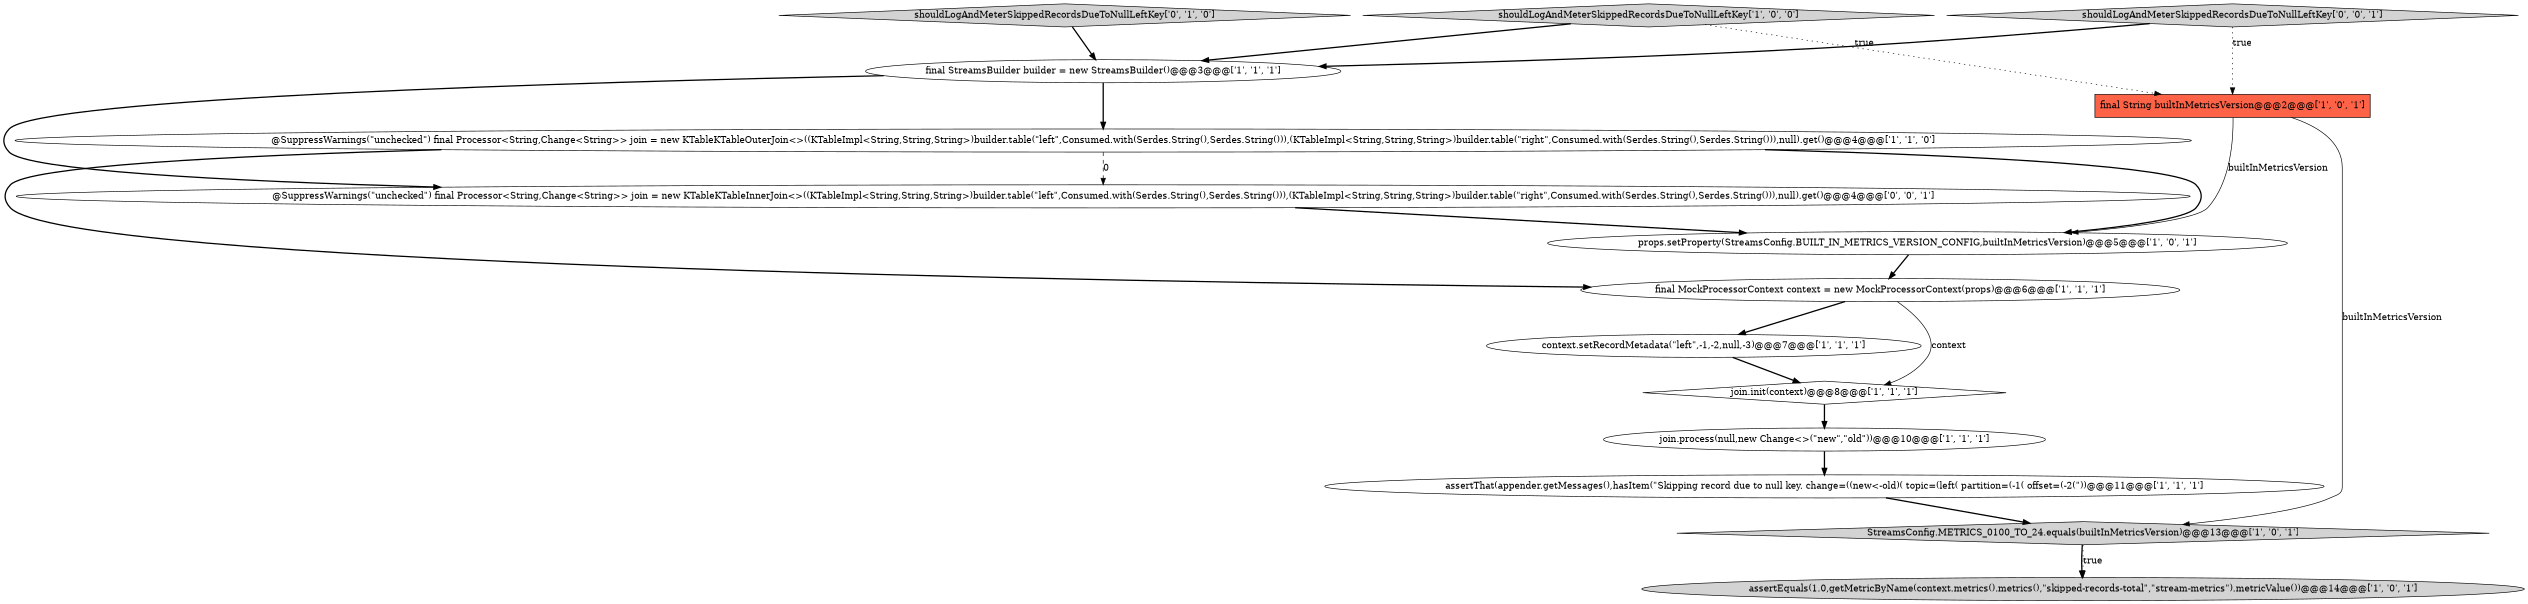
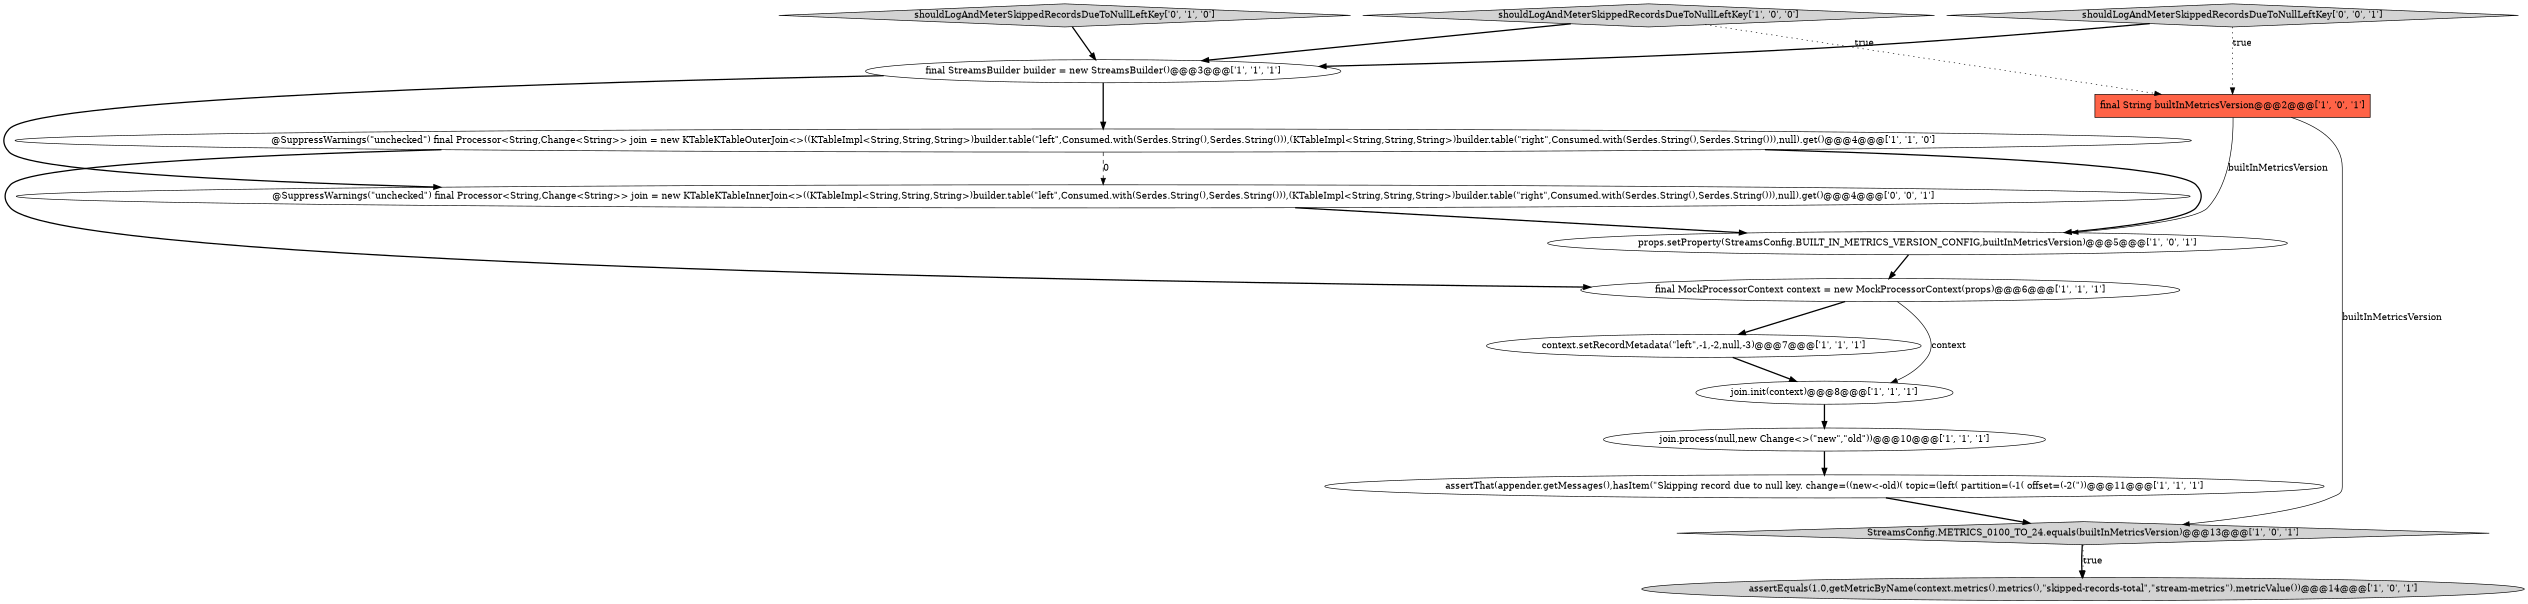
node "join.init(context)@@@8@@@['1', '1', '1']": shape diamond -> ellipse
